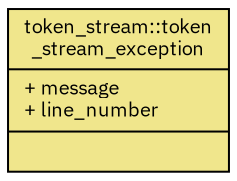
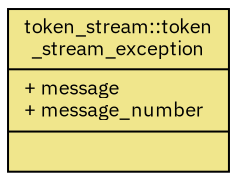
node "token_stream::token": text "+ line_number" -> "+ message_number"
